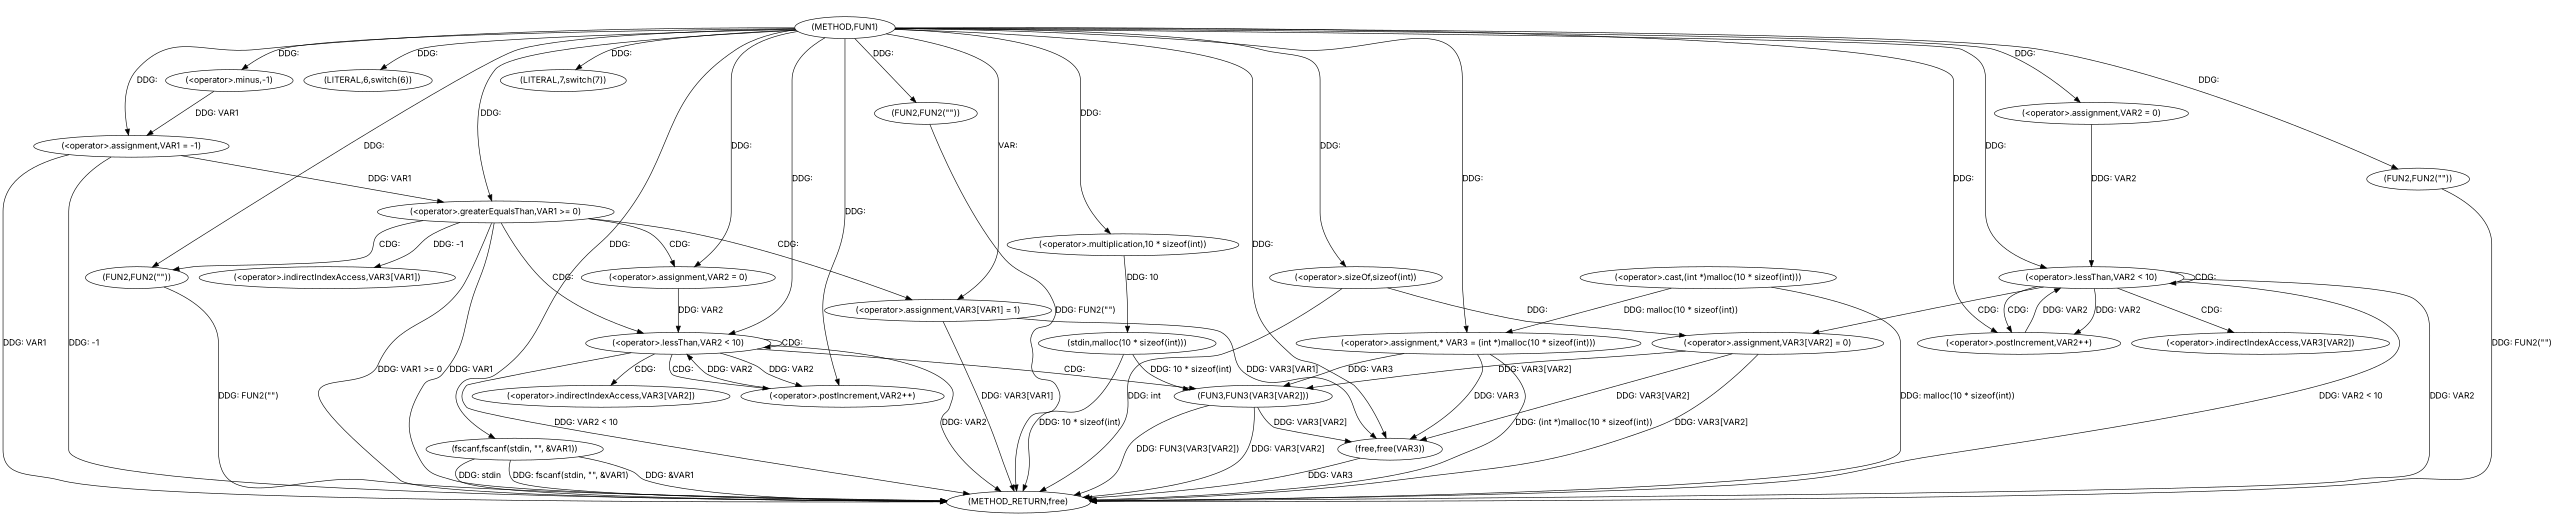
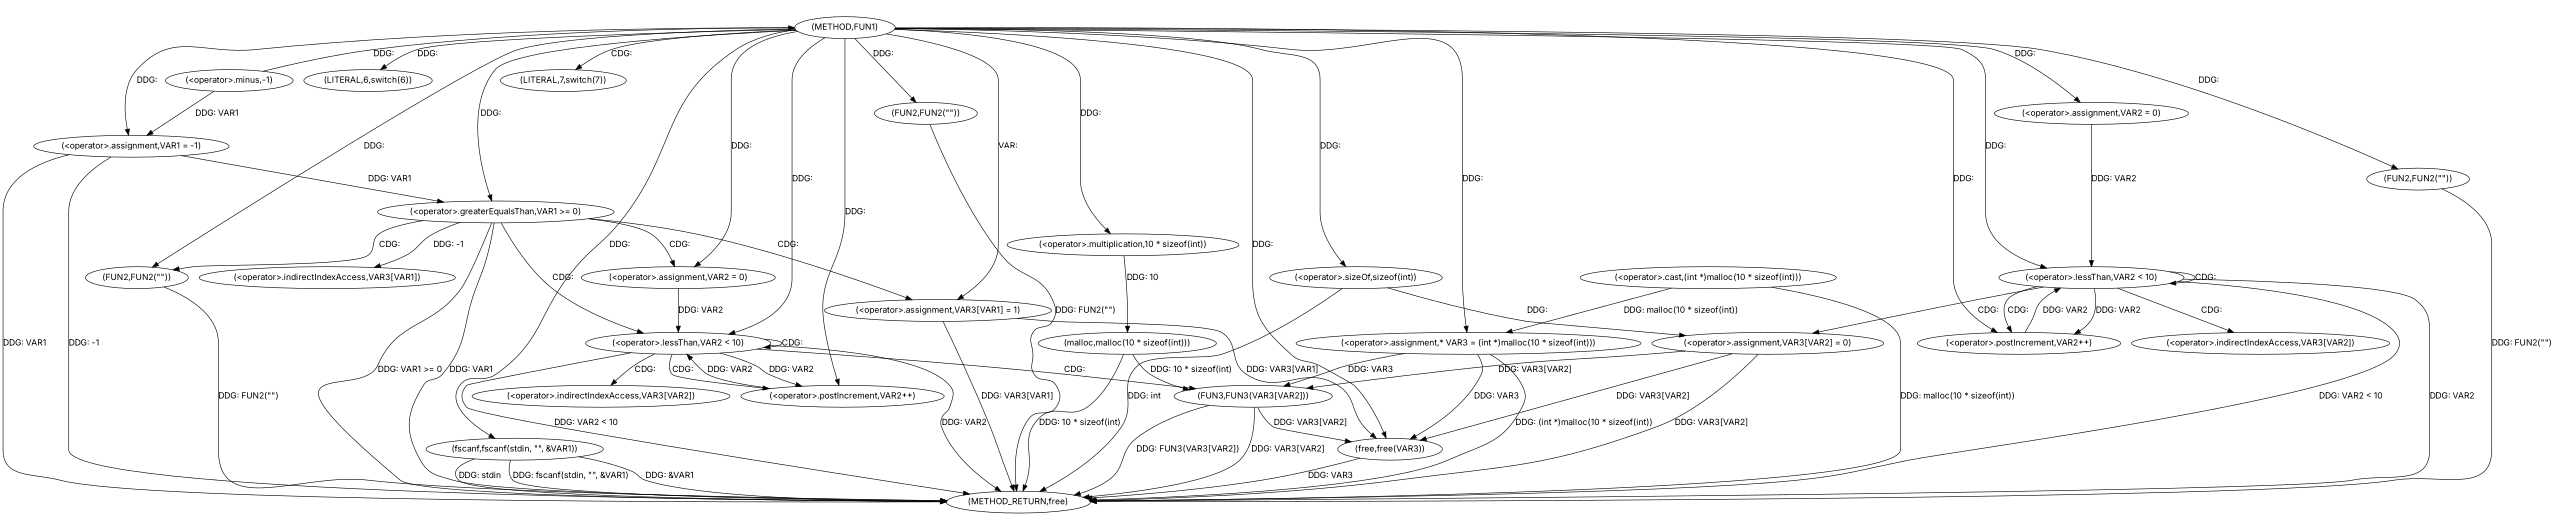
edge "(METHOD,FUN1)" -> "(<operator>.minus,-1)": reversed
edge "(METHOD,FUN1)" -> "(LITERAL,7,switch(7))": label "DDG: " -> "CDG: "
node "(stdin,malloc(10 * sizeof(int)))": label "(stdin,malloc(10 * sizeof(int)))" -> "(malloc,malloc(10 * sizeof(int)))"
